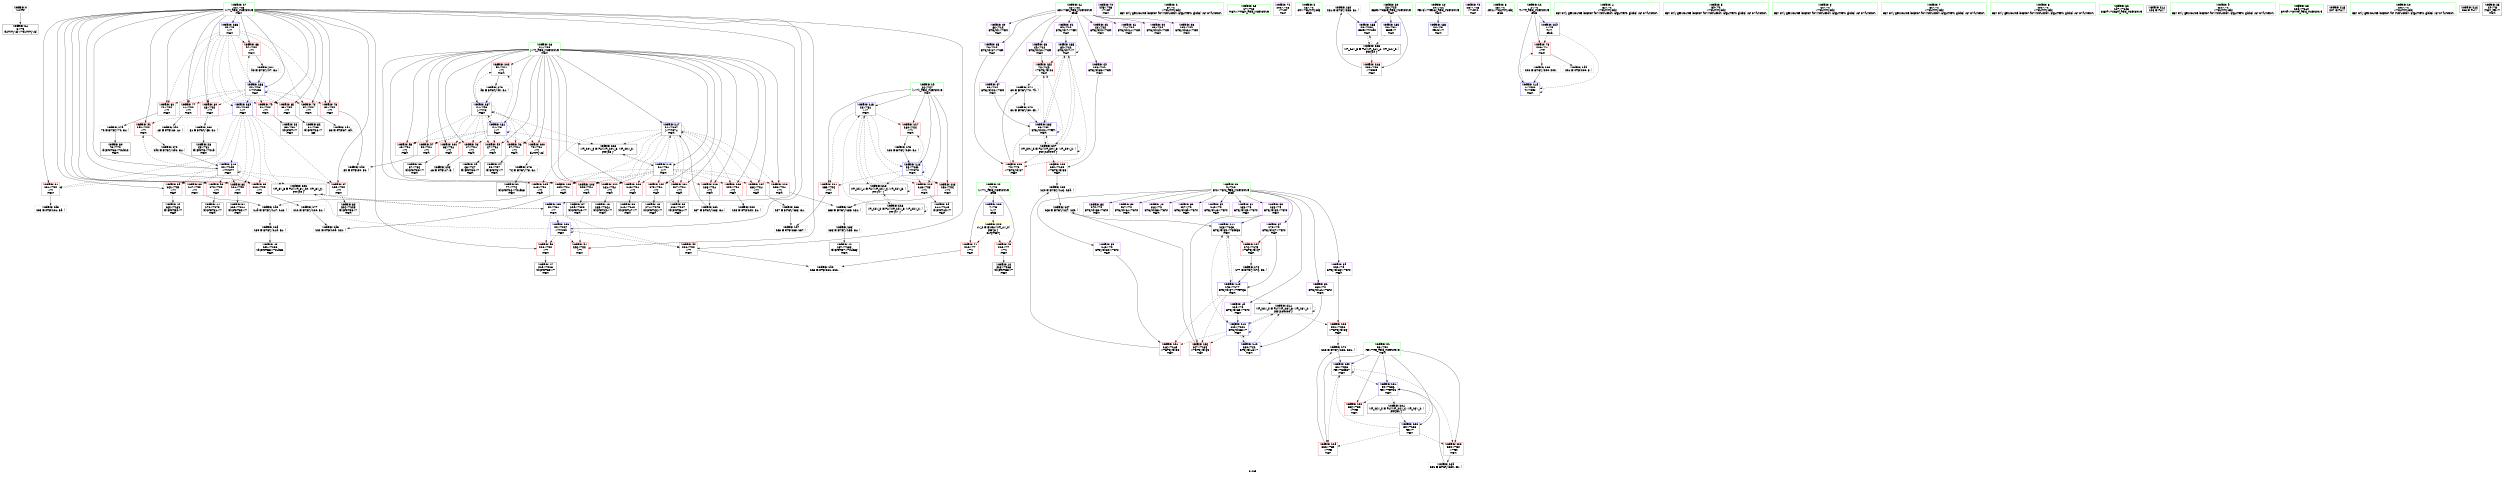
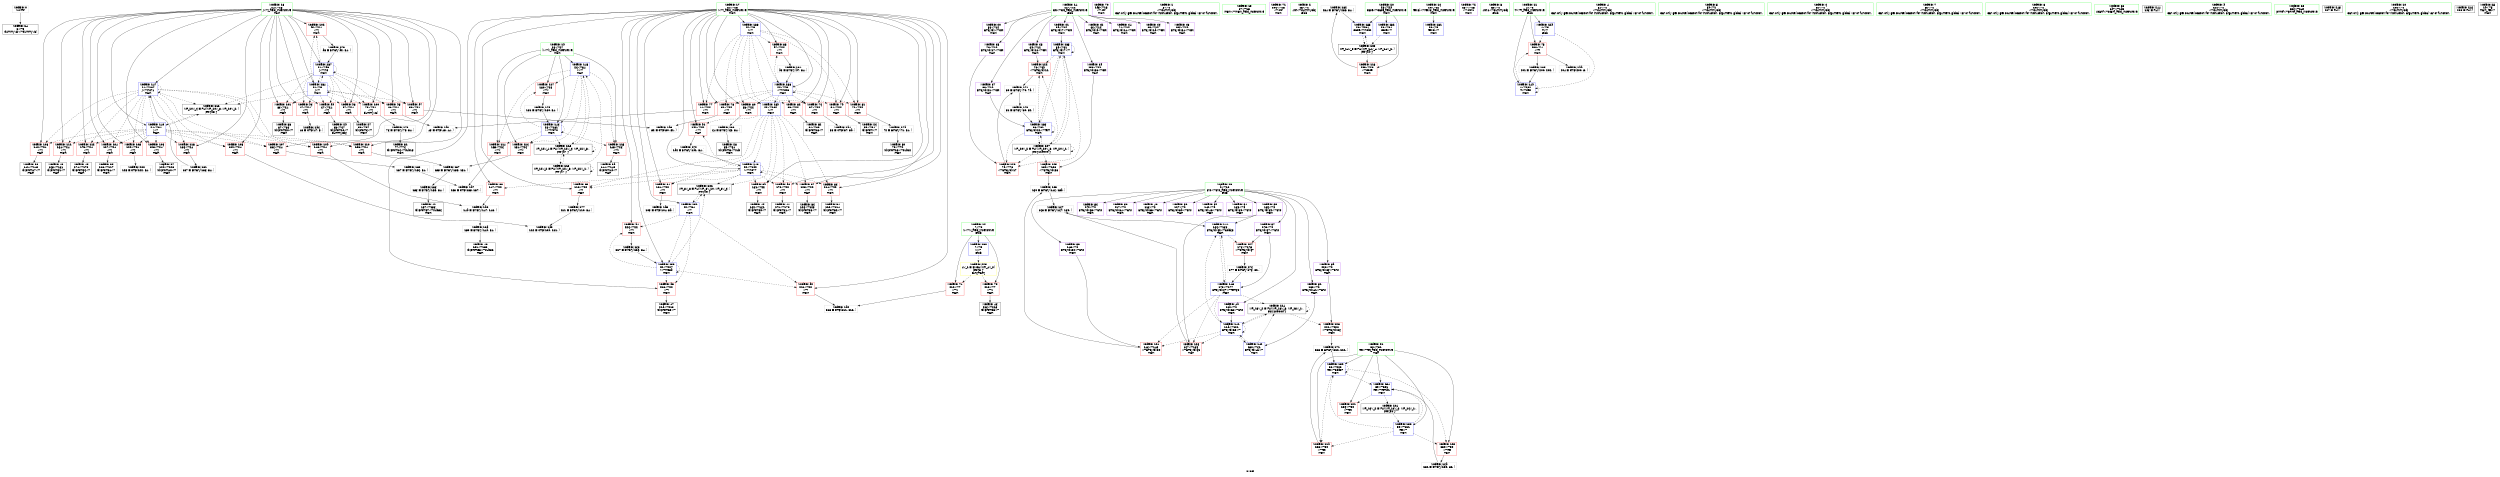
edge "NodeID: 95" -> "NodeID: 191": added
node "NodeID: 32": text "cst" -> "main"
node "NodeID: 29": text "main" -> "dummyObj"
node "NodeID: 168": added
